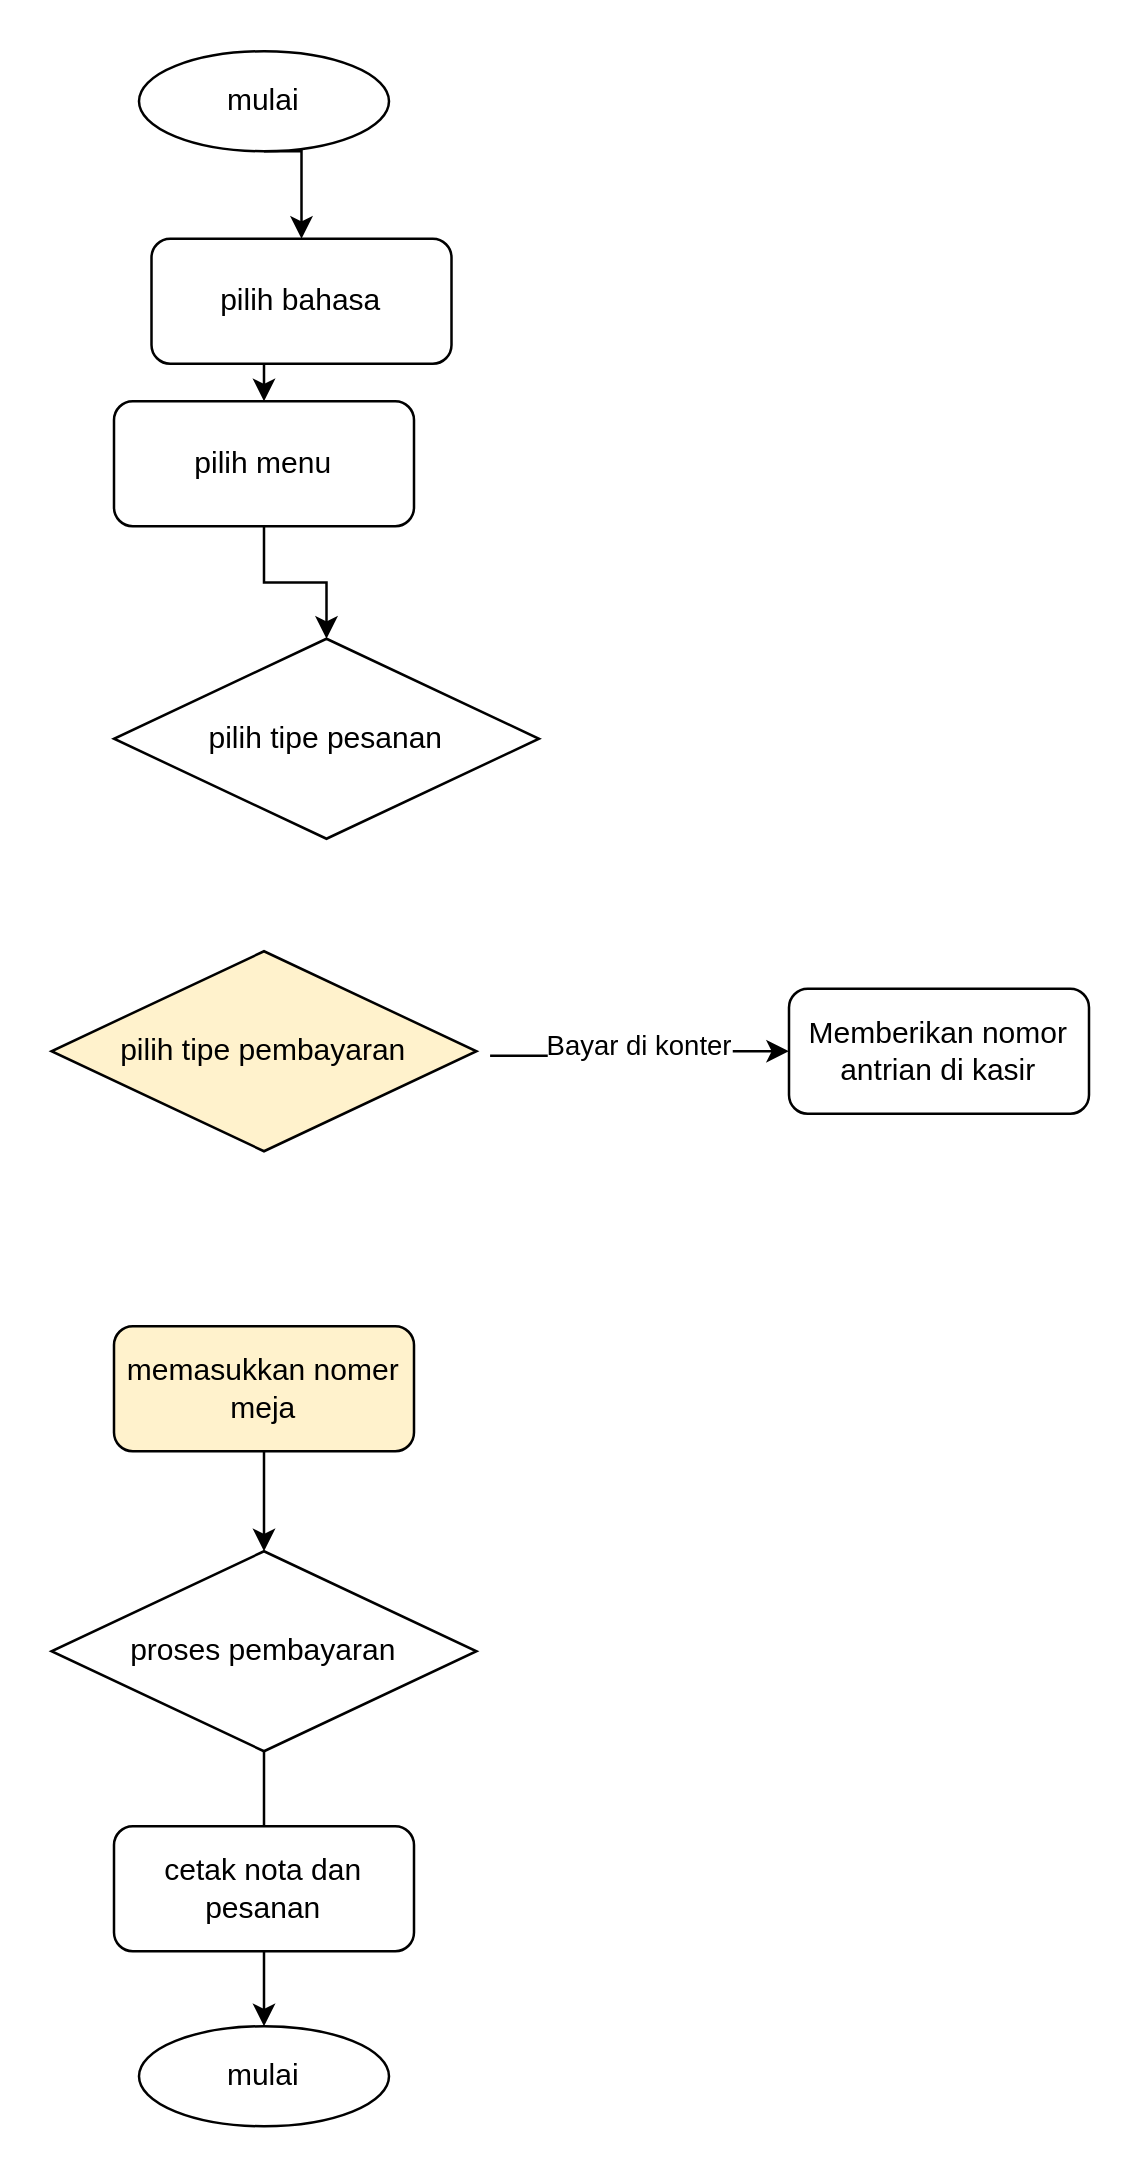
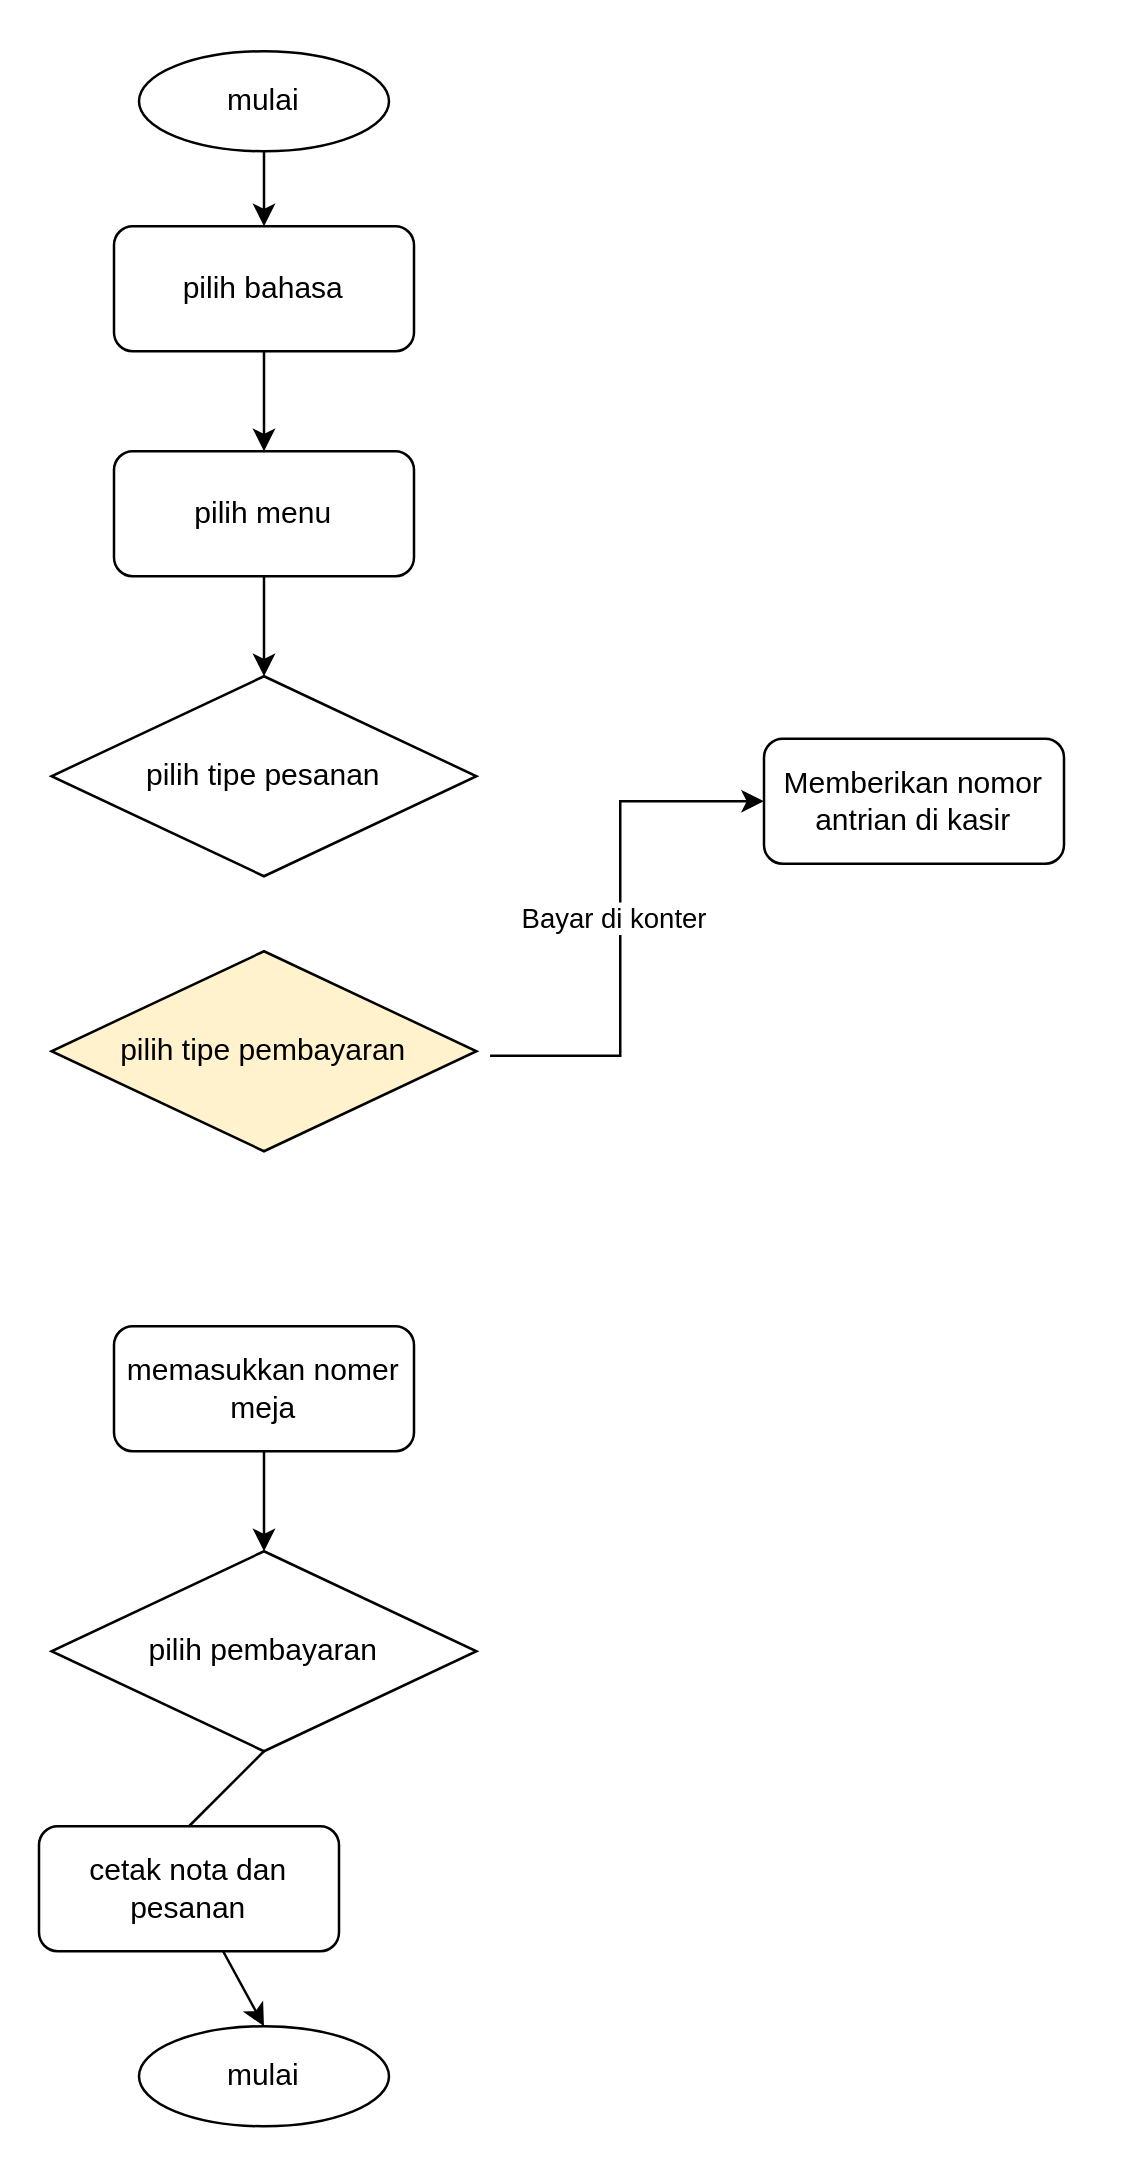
node "pilih bahasa": moved (301, 301) -> (264, 289)
node "pilih menu": moved (264, 464) -> (264, 514)
node "pilih tipe pesanan": moved (326, 739) -> (264, 776)
node "Memberikan nomor antrian di kasir": moved (939, 1051) -> (914, 801)
node "memasukkan nomer meja": fillcolor #fff2cc -> #ffffff
node "proses pembayaran": label "proses pembayaran" -> "pilih pembayaran"
node "cetak nota dan pesanan": moved (264, 1889) -> (189, 1889)
